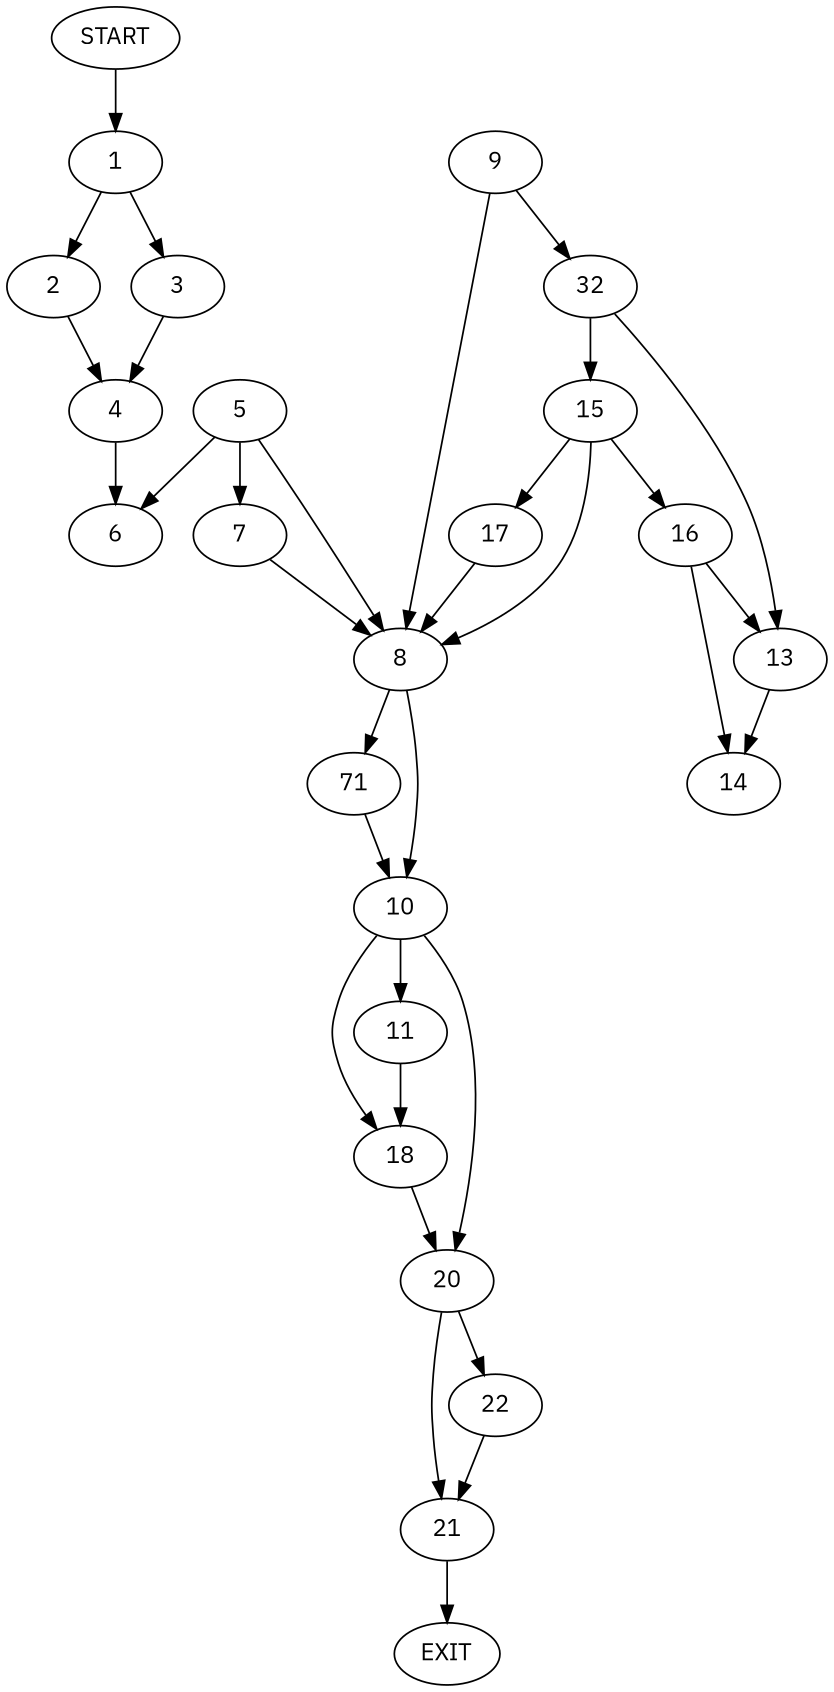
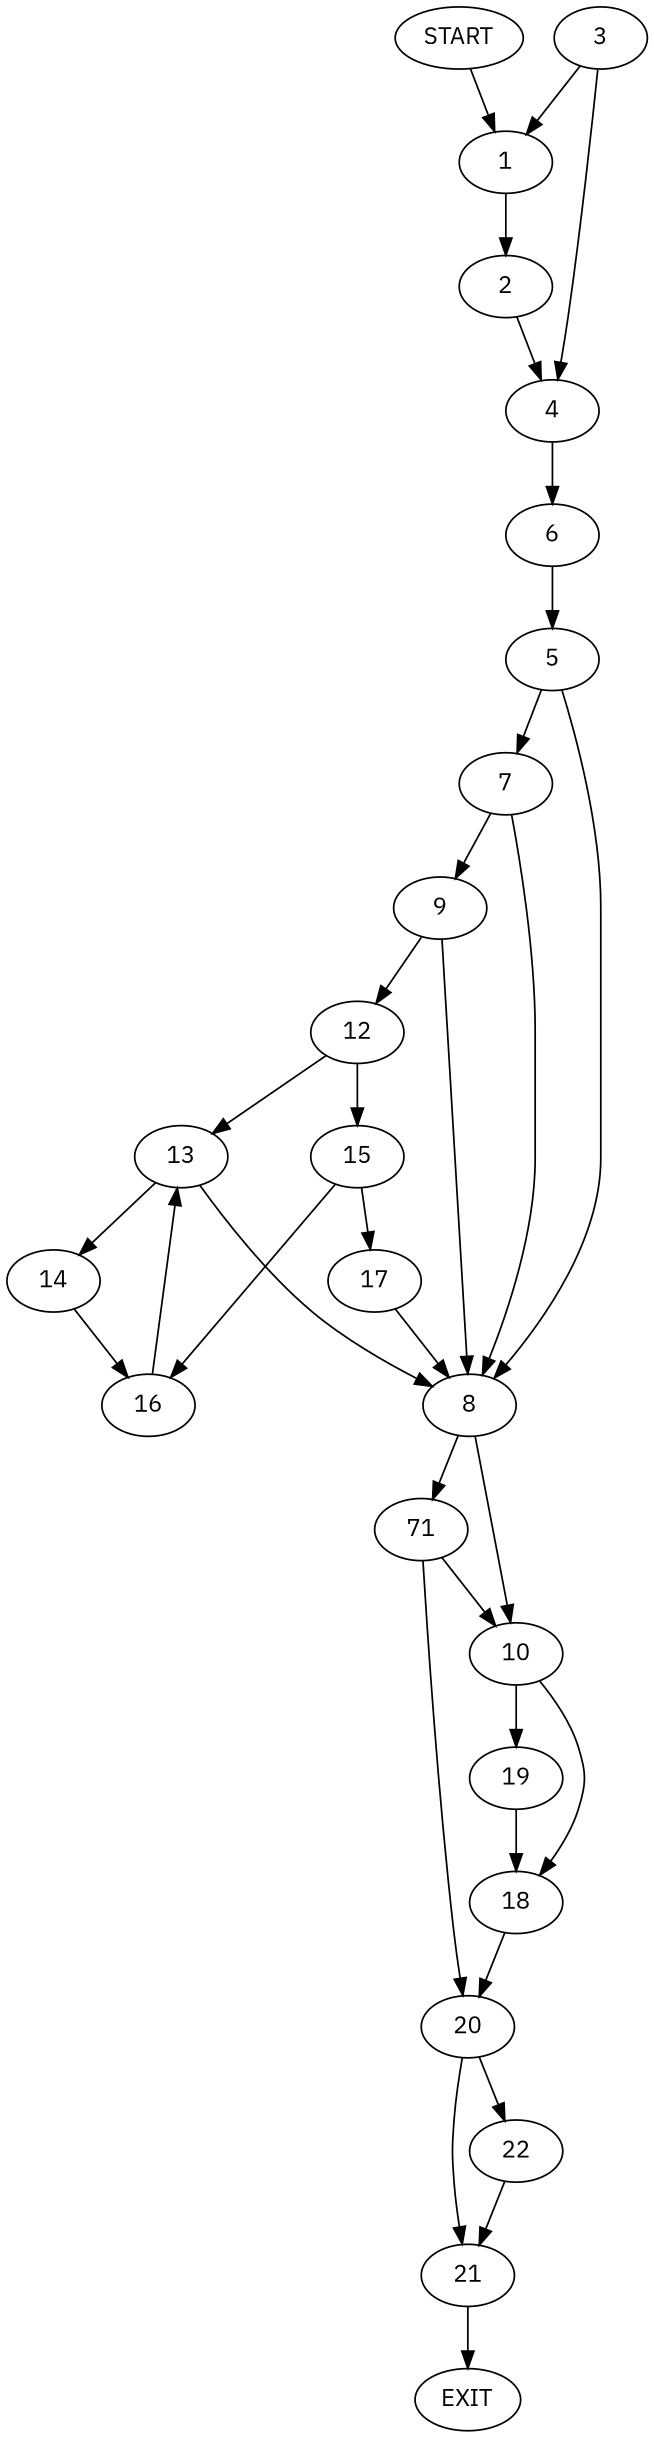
edge "1" -> "3": reversed
node "32": label "32" -> "12"
edge "5" -> "6": reversed
edge "15" -> "8": now "13" -> "8"
edge "16" -> "14": reversed
edge "7" -> "9": added
node "11": label "11" -> "19"
edge "10" -> "20": now "71" -> "20"
